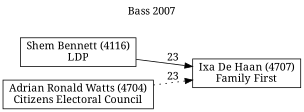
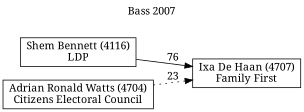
edge "Shem Bennett (4116) LDP" -> "Ixa De Haan (4707) Family First": label "23" -> "76"
